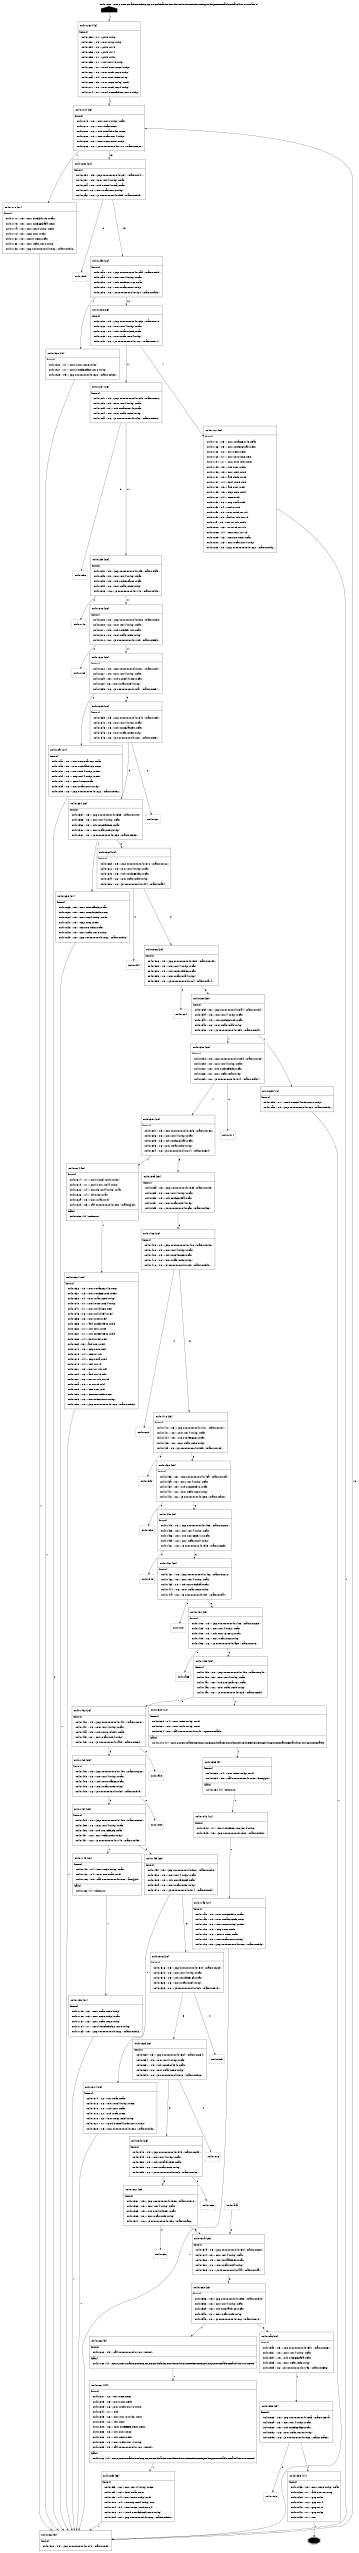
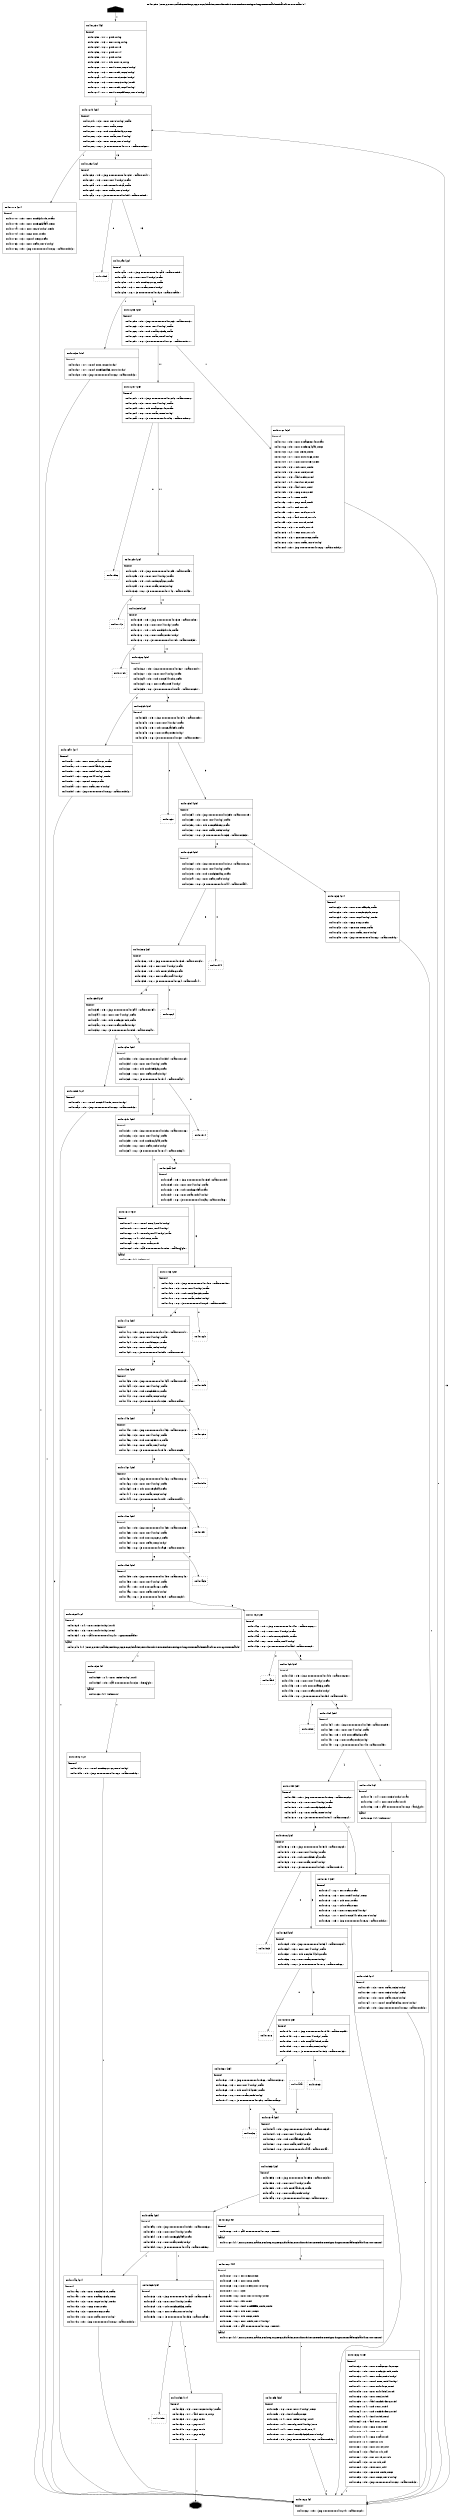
edge "0x401814 [30]" -> "0x401832 [105]": now "0x401814 [30]" -> "0x40141c [25]"
edge "0x4015ac [25]" -> "0x4017a6 [27]": added, label "1"
